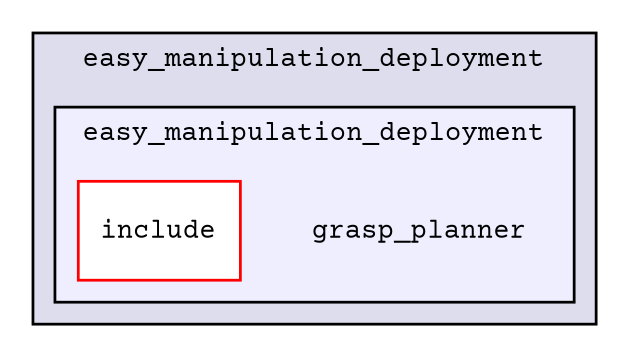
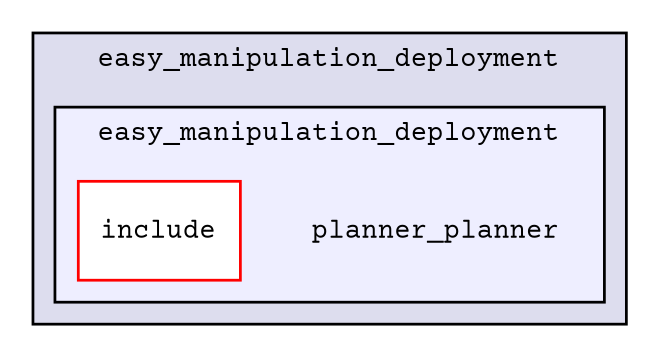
node "grasp_planner": label "grasp_planner" -> "planner_planner"
